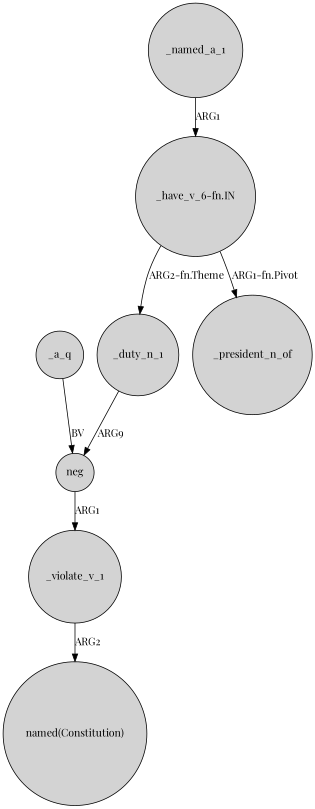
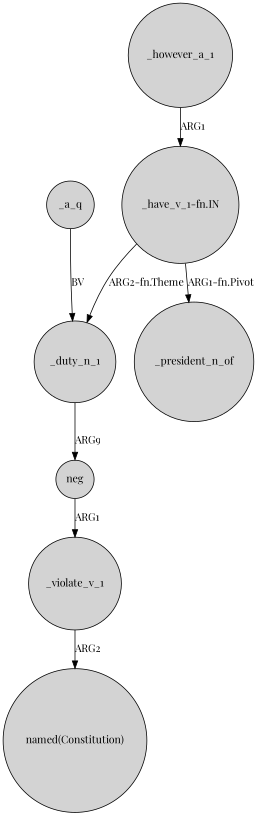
node "_named_a_1": label "_named_a_1" -> "_however_a_1"
node "_have_v_6-fn.IN": label "_have_v_6-fn.IN" -> "_have_v_1-fn.IN"
edge "_a_q" -> "neg": now "_a_q" -> "_duty_n_1"
